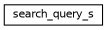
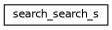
node "search_query_s": label "search_query_s" -> "search_search_s"
